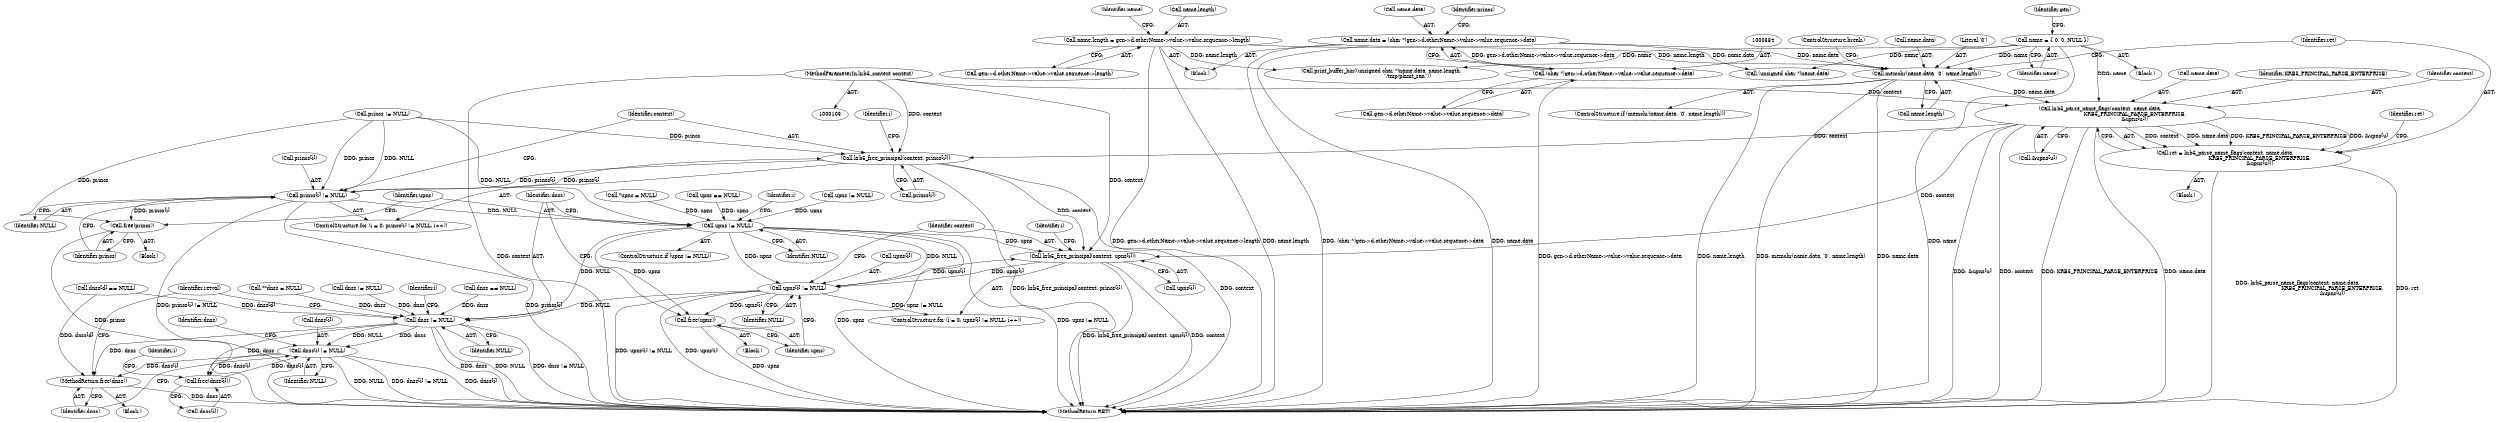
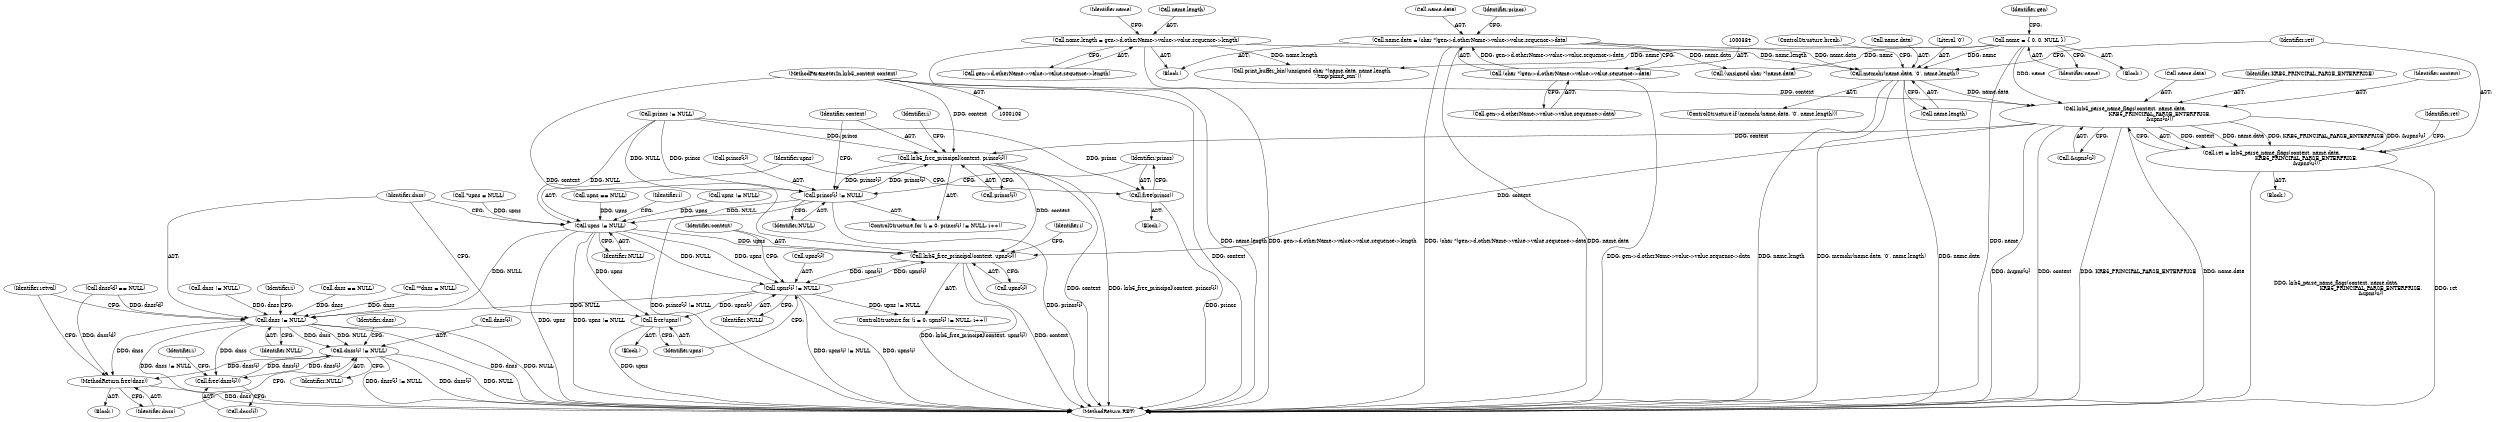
edge "(Call,princs[i] != NULL)" -> "(Call,free(princs))": removed, label "DDG: princs[i]"
node "(ControlStructure,if (upns != NULL))": removed
